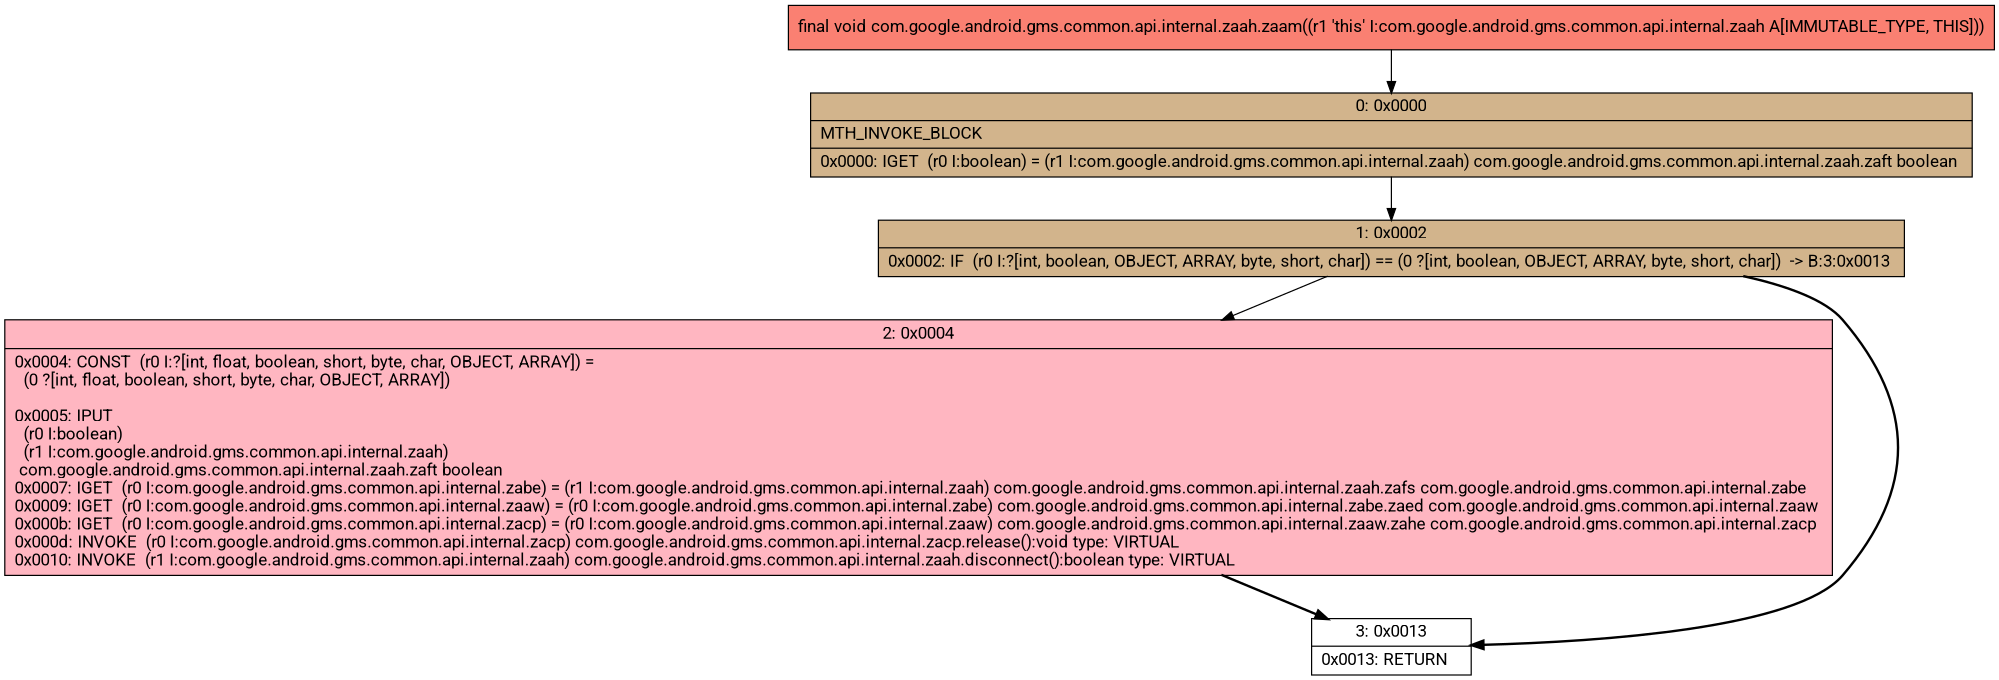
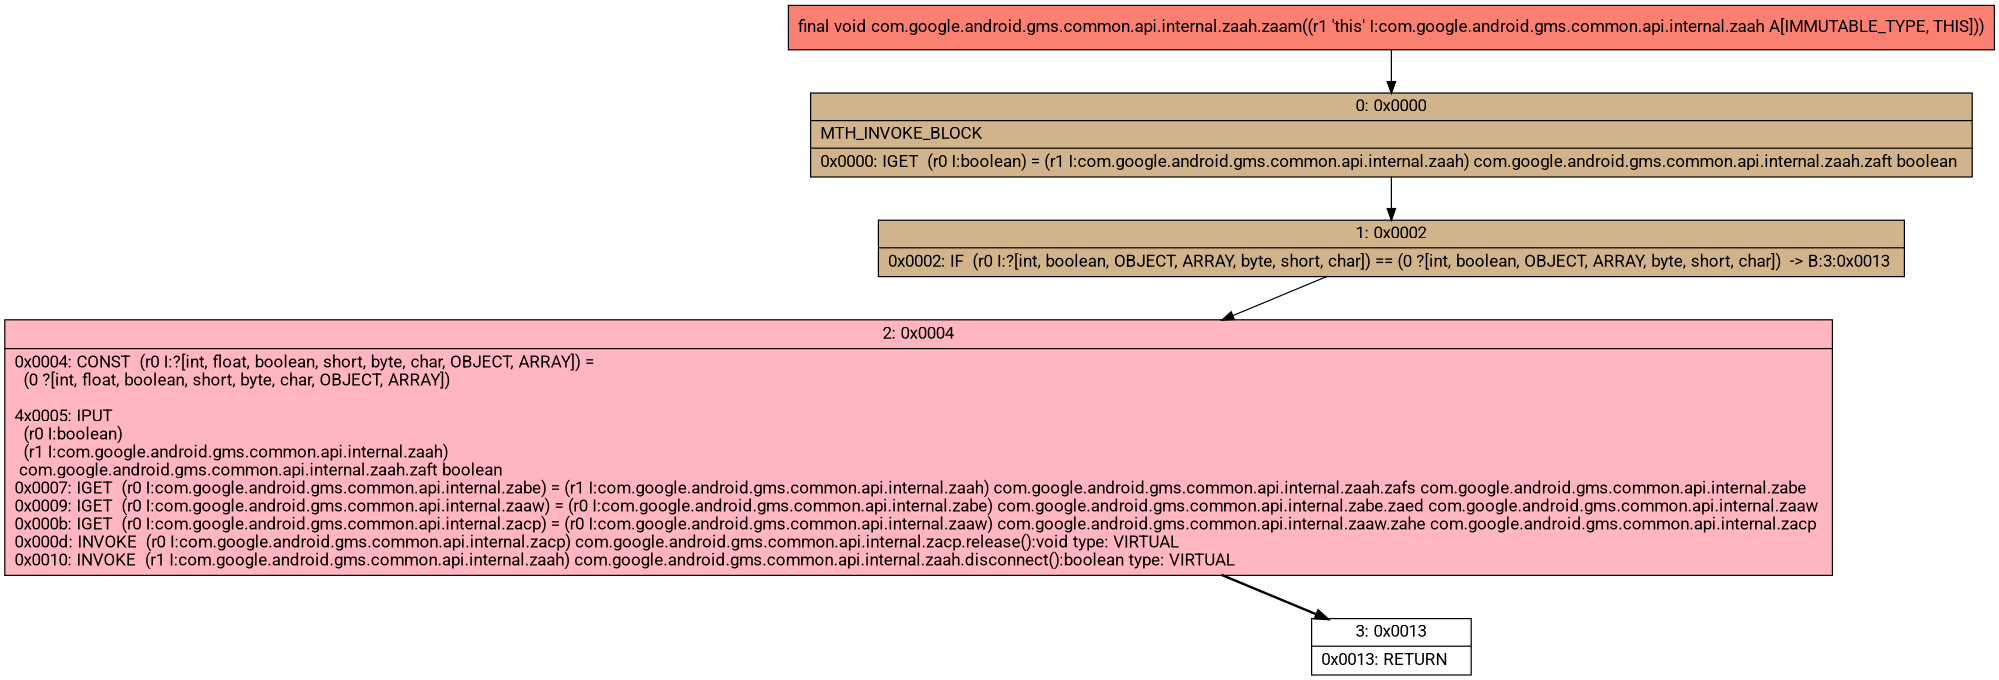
node "2: 0x0004": text "0x0005: IPUT" -> "4x0005: IPUT"
edge "1: 0x0002" -> "3: 0x0013": removed
